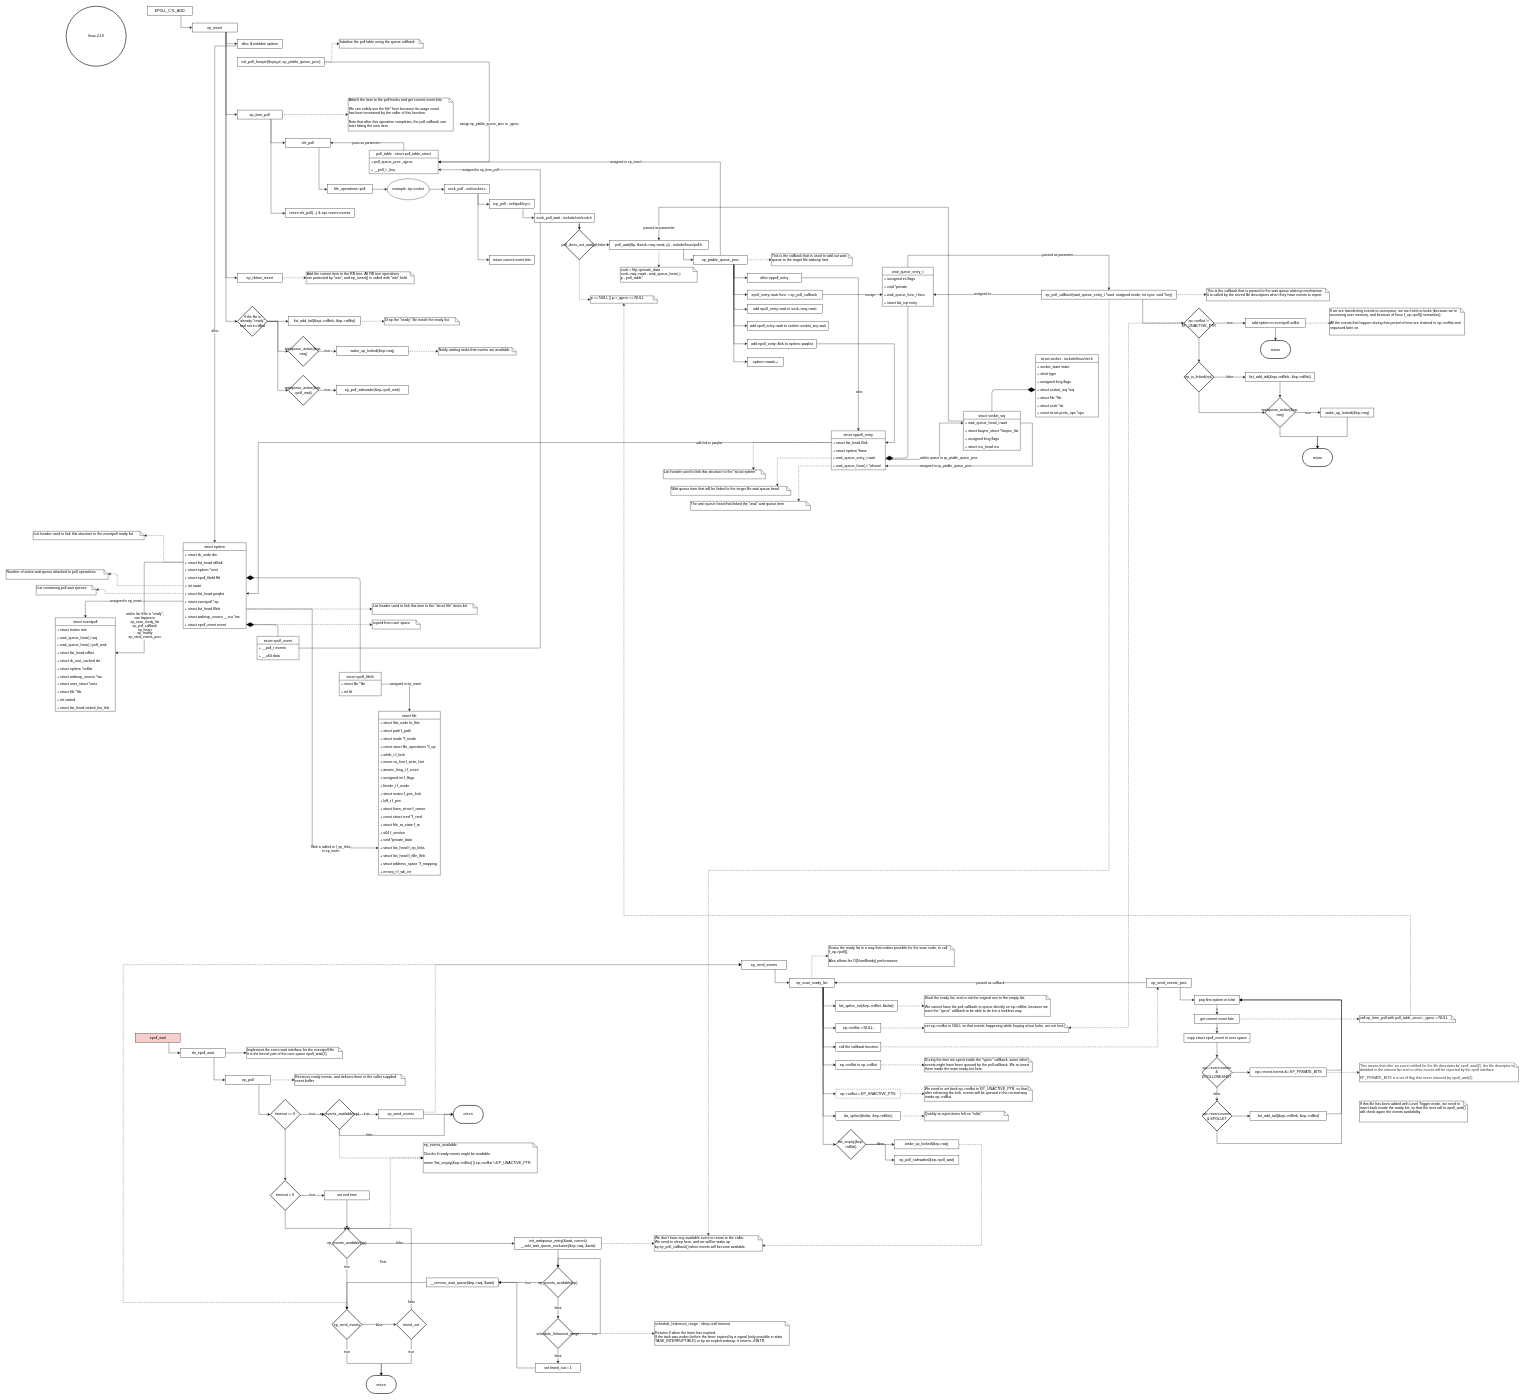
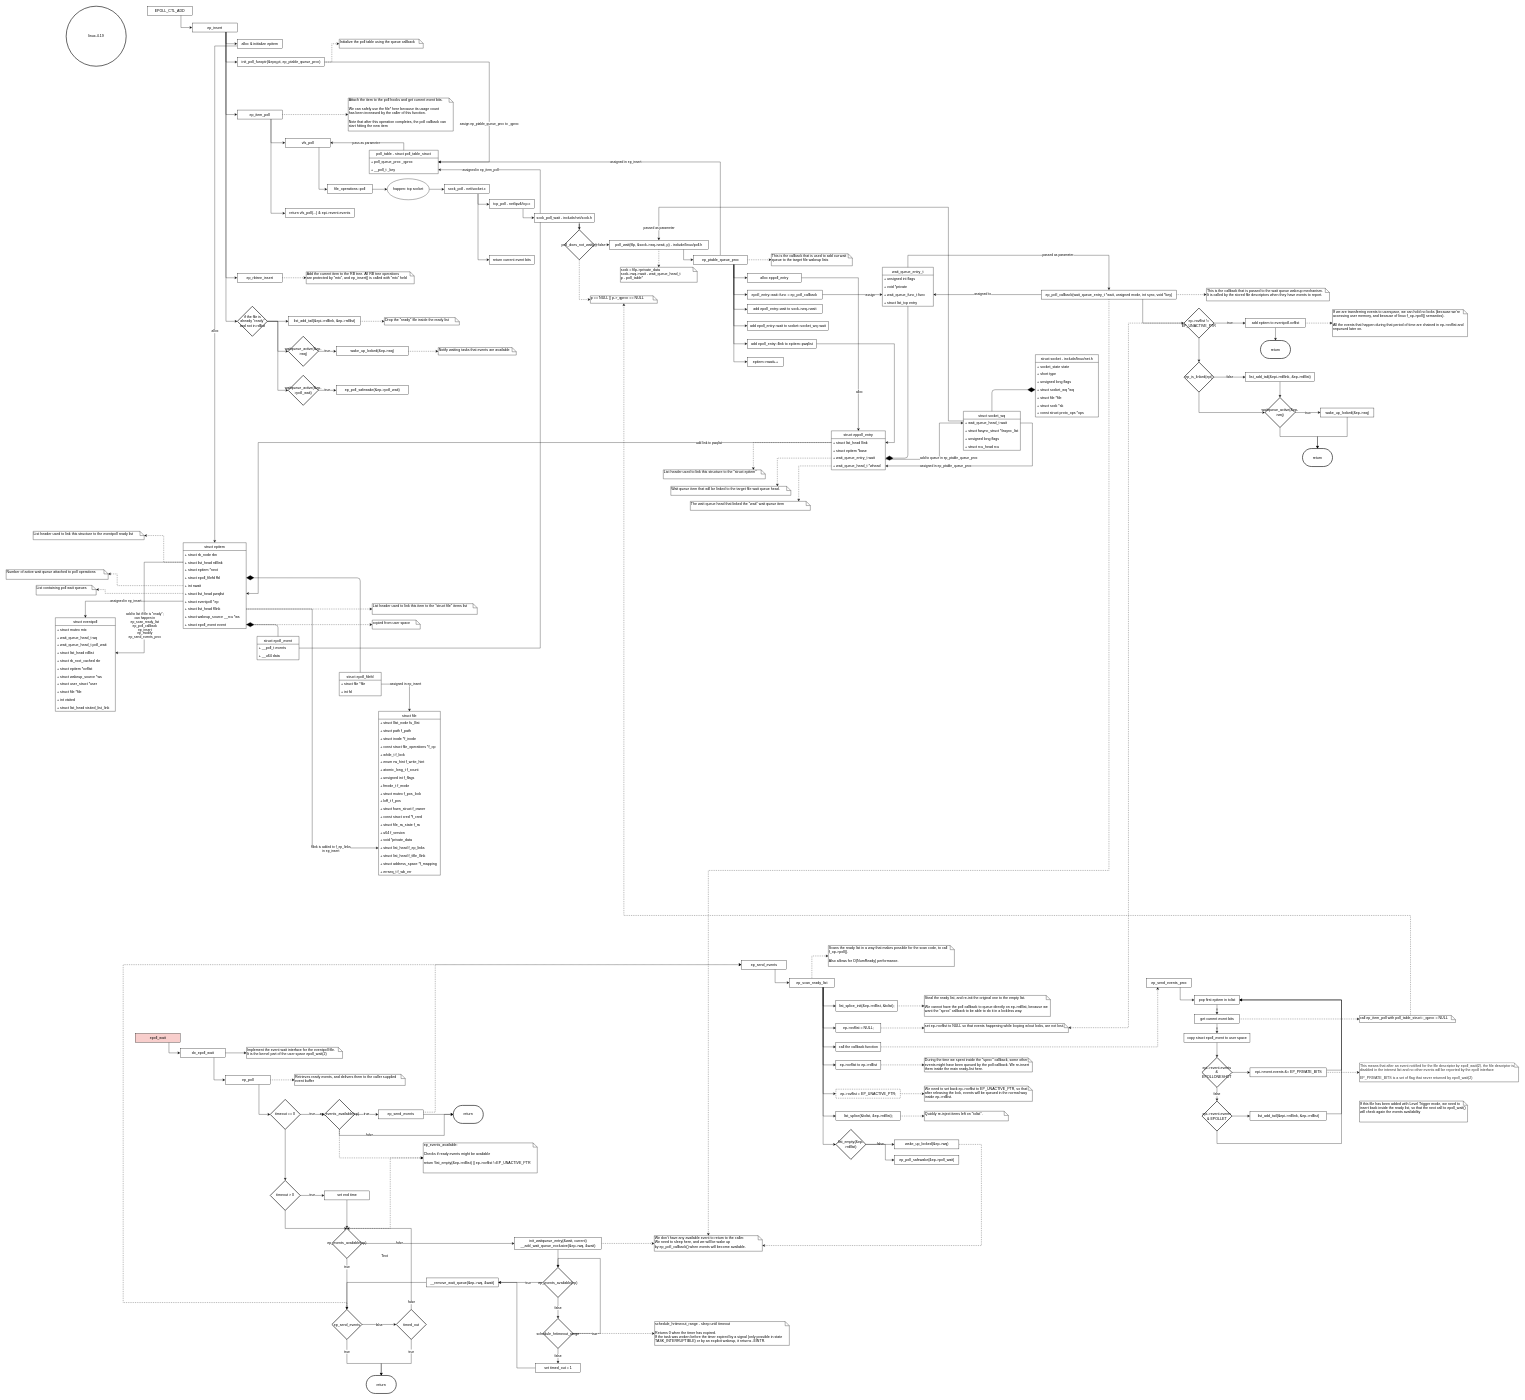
edge "ep_insert" -> "init_poll_funcptr(&epq.pt, ep_ptable_queue_proc)": added
node "example: tcp socket": label "example: tcp socket" -> "happen: tcp socket"
node "If we are transferring events to userspace, we can hold no locks (because we're accessing user memory, and because of linux f_op->poll() semantics). All the events that happen during that period of time are chained in ep->ovflist and requeued later on.": moved (1397, 321) -> (1400, 323)
edge "ep_send_events_proc" -> "ep_scan_ready_list": removed, label "passed as callback"
node "Text": moved (383, 1261) -> (384, 1255)
